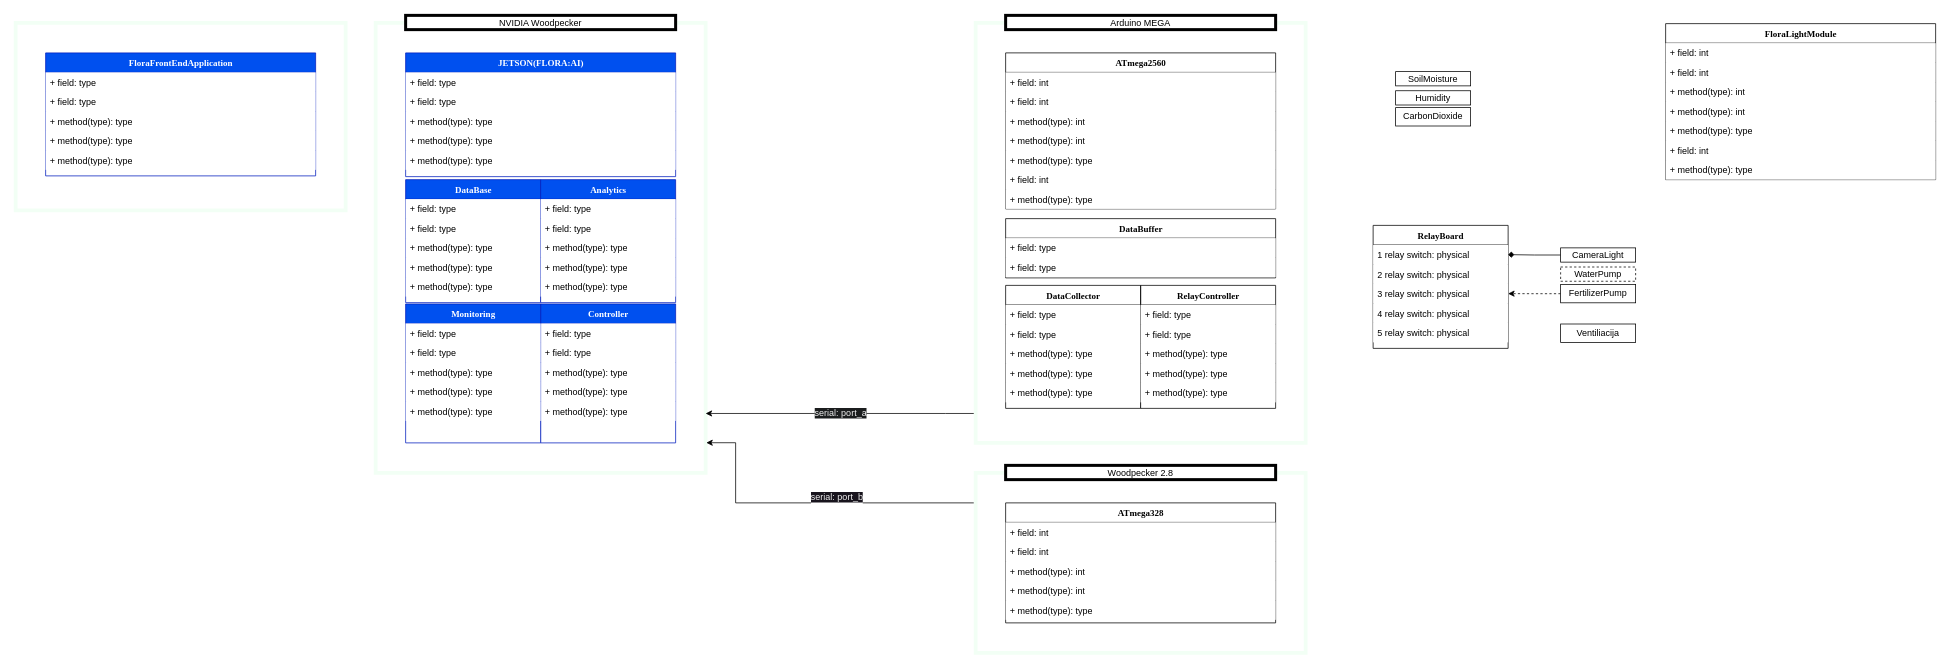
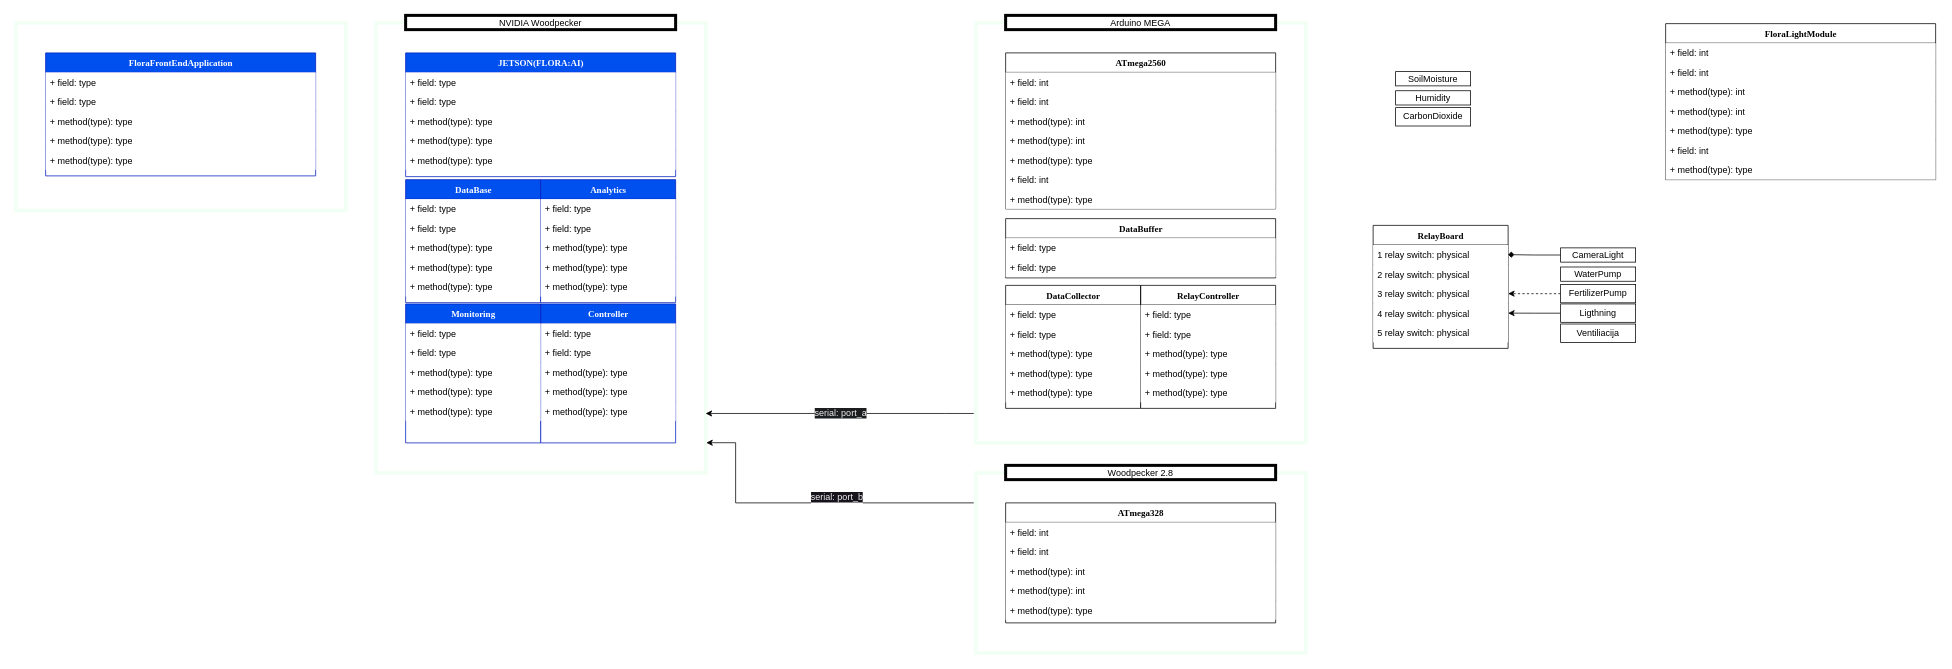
node "WaterPump": style dashed -> solid
edge "Ligthning" -> "4 relay switch: physical": added
node "Ligthning": added
